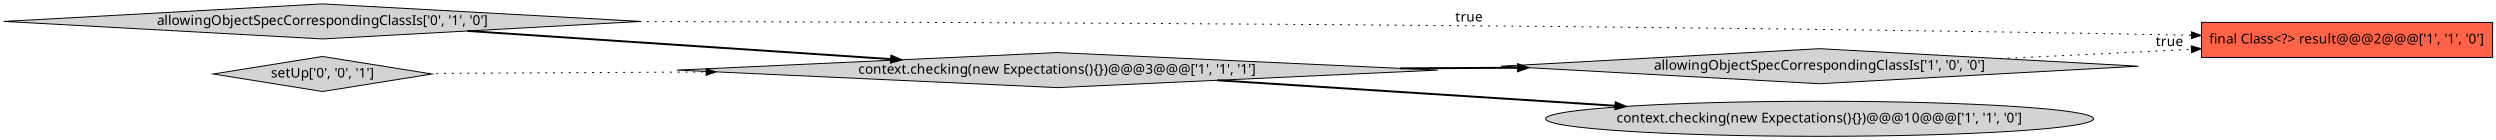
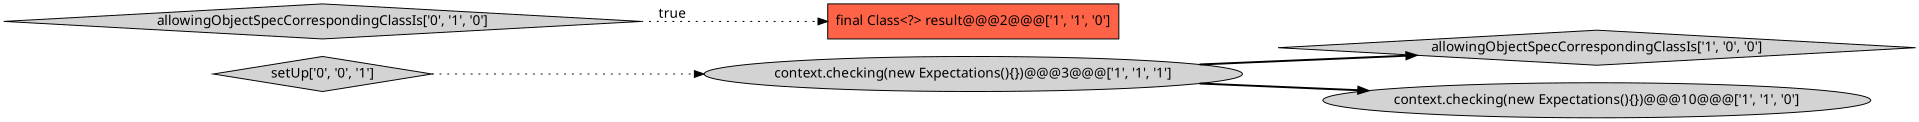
edge "allowingObjectSpecCorrespondingClassIs['0', '1', '0']" -> "context.checking(new Expectations(){})@@@3@@@['1', '1', '1']": removed
edge "allowingObjectSpecCorrespondingClassIs['1', '0', '0']" -> "final Class<?> result@@@2@@@['1', '1', '0']": removed, label "true"
node "context.checking(new Expectations(){})@@@3@@@['1', '1', '1']": shape diamond -> ellipse
